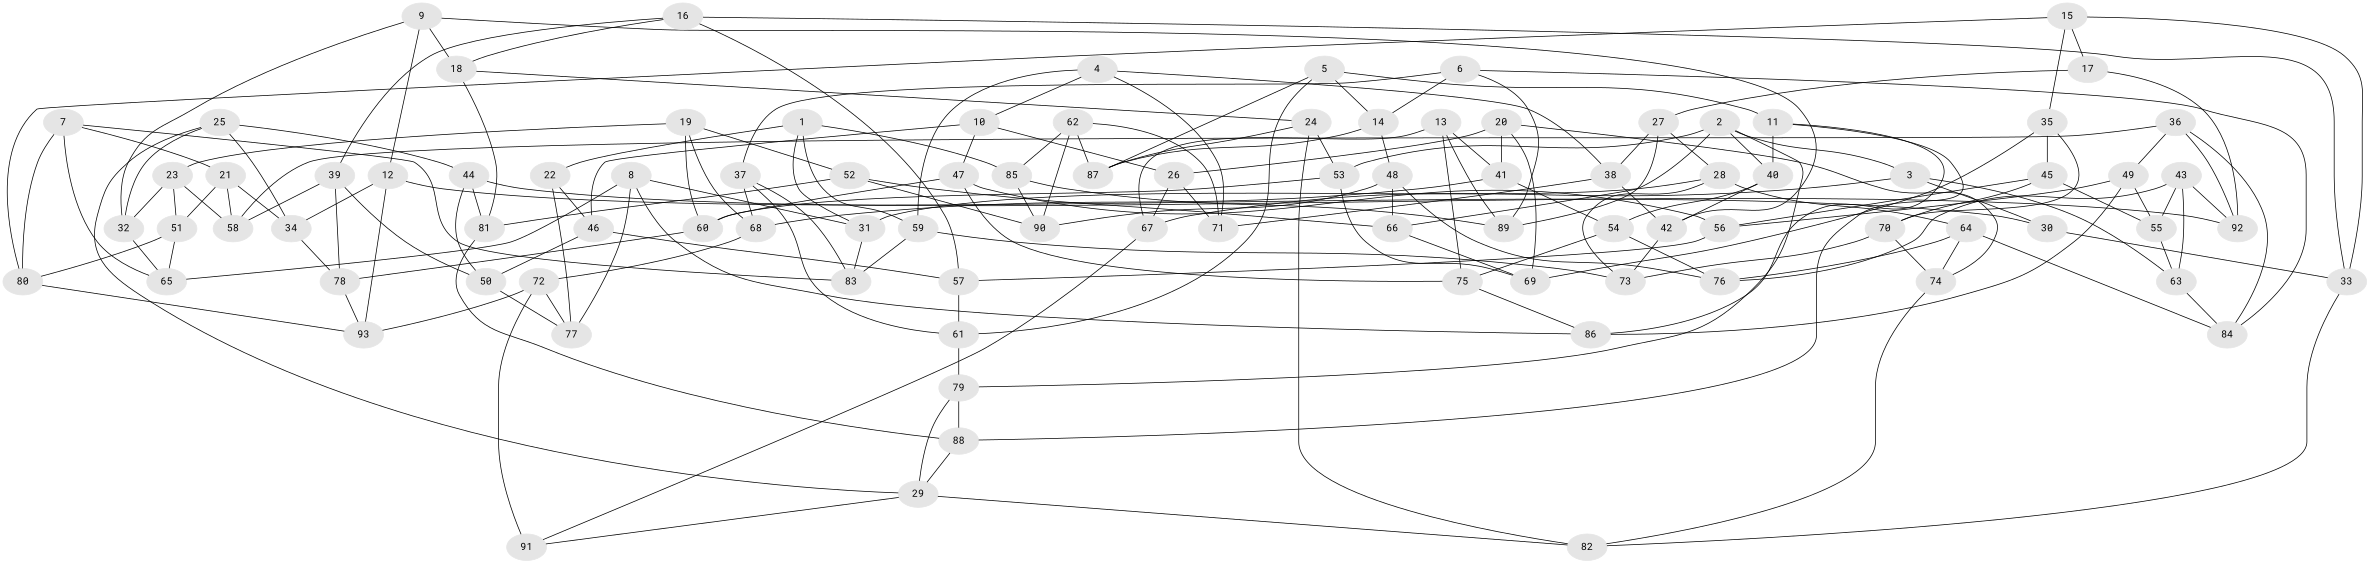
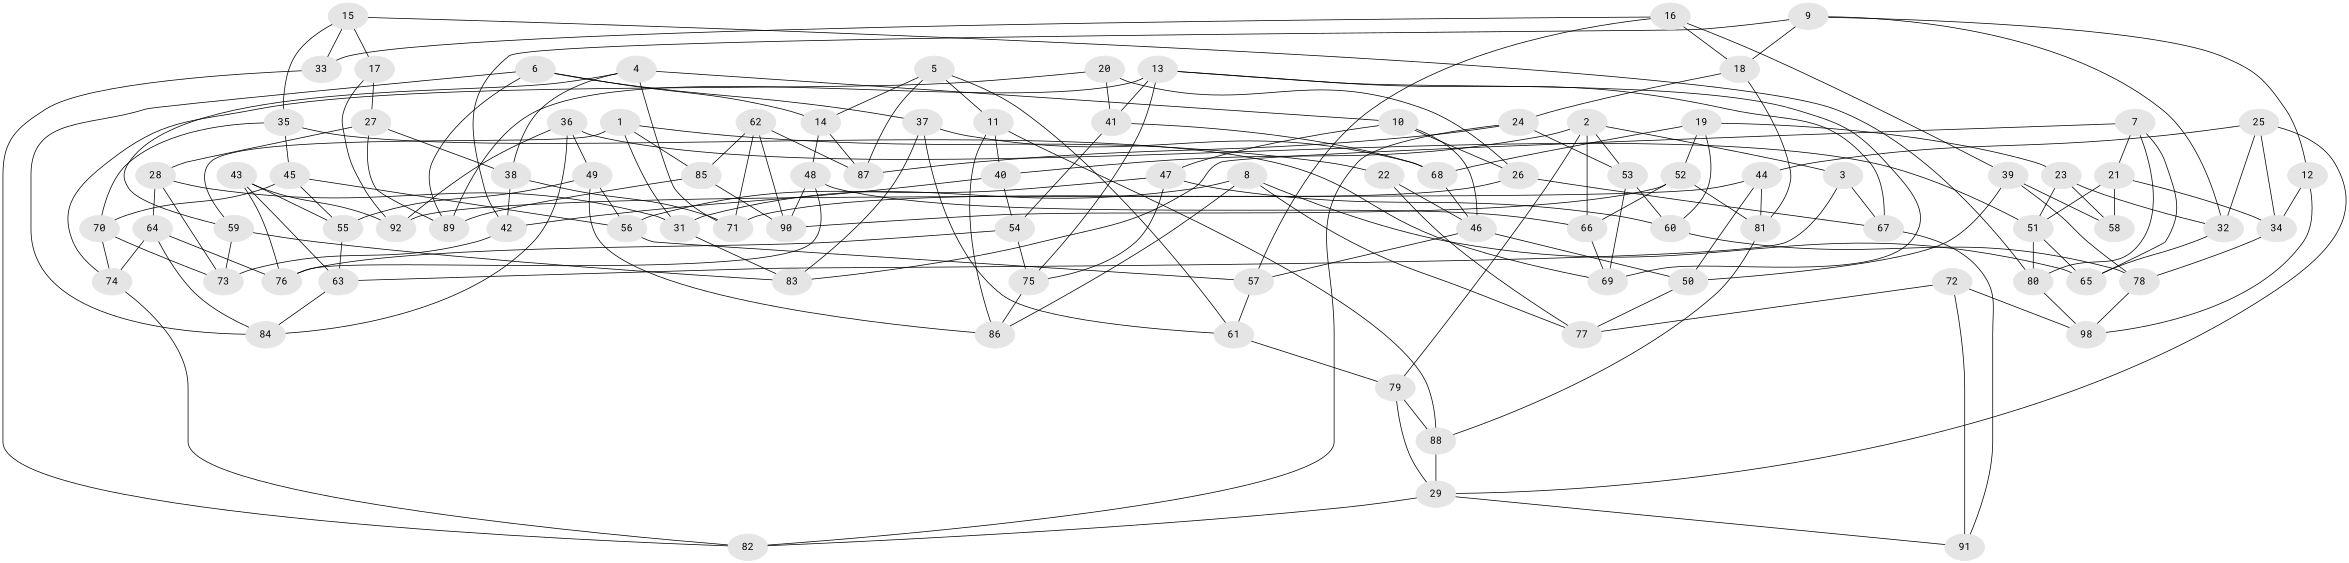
edge "36" -- "58": now "36" -- "51"
edge "20" -- "69": now "13" -- "69"
node "30": removed
edge "68" -- "72": now "68" -- "46"
node "93": label "93" -> "98"
